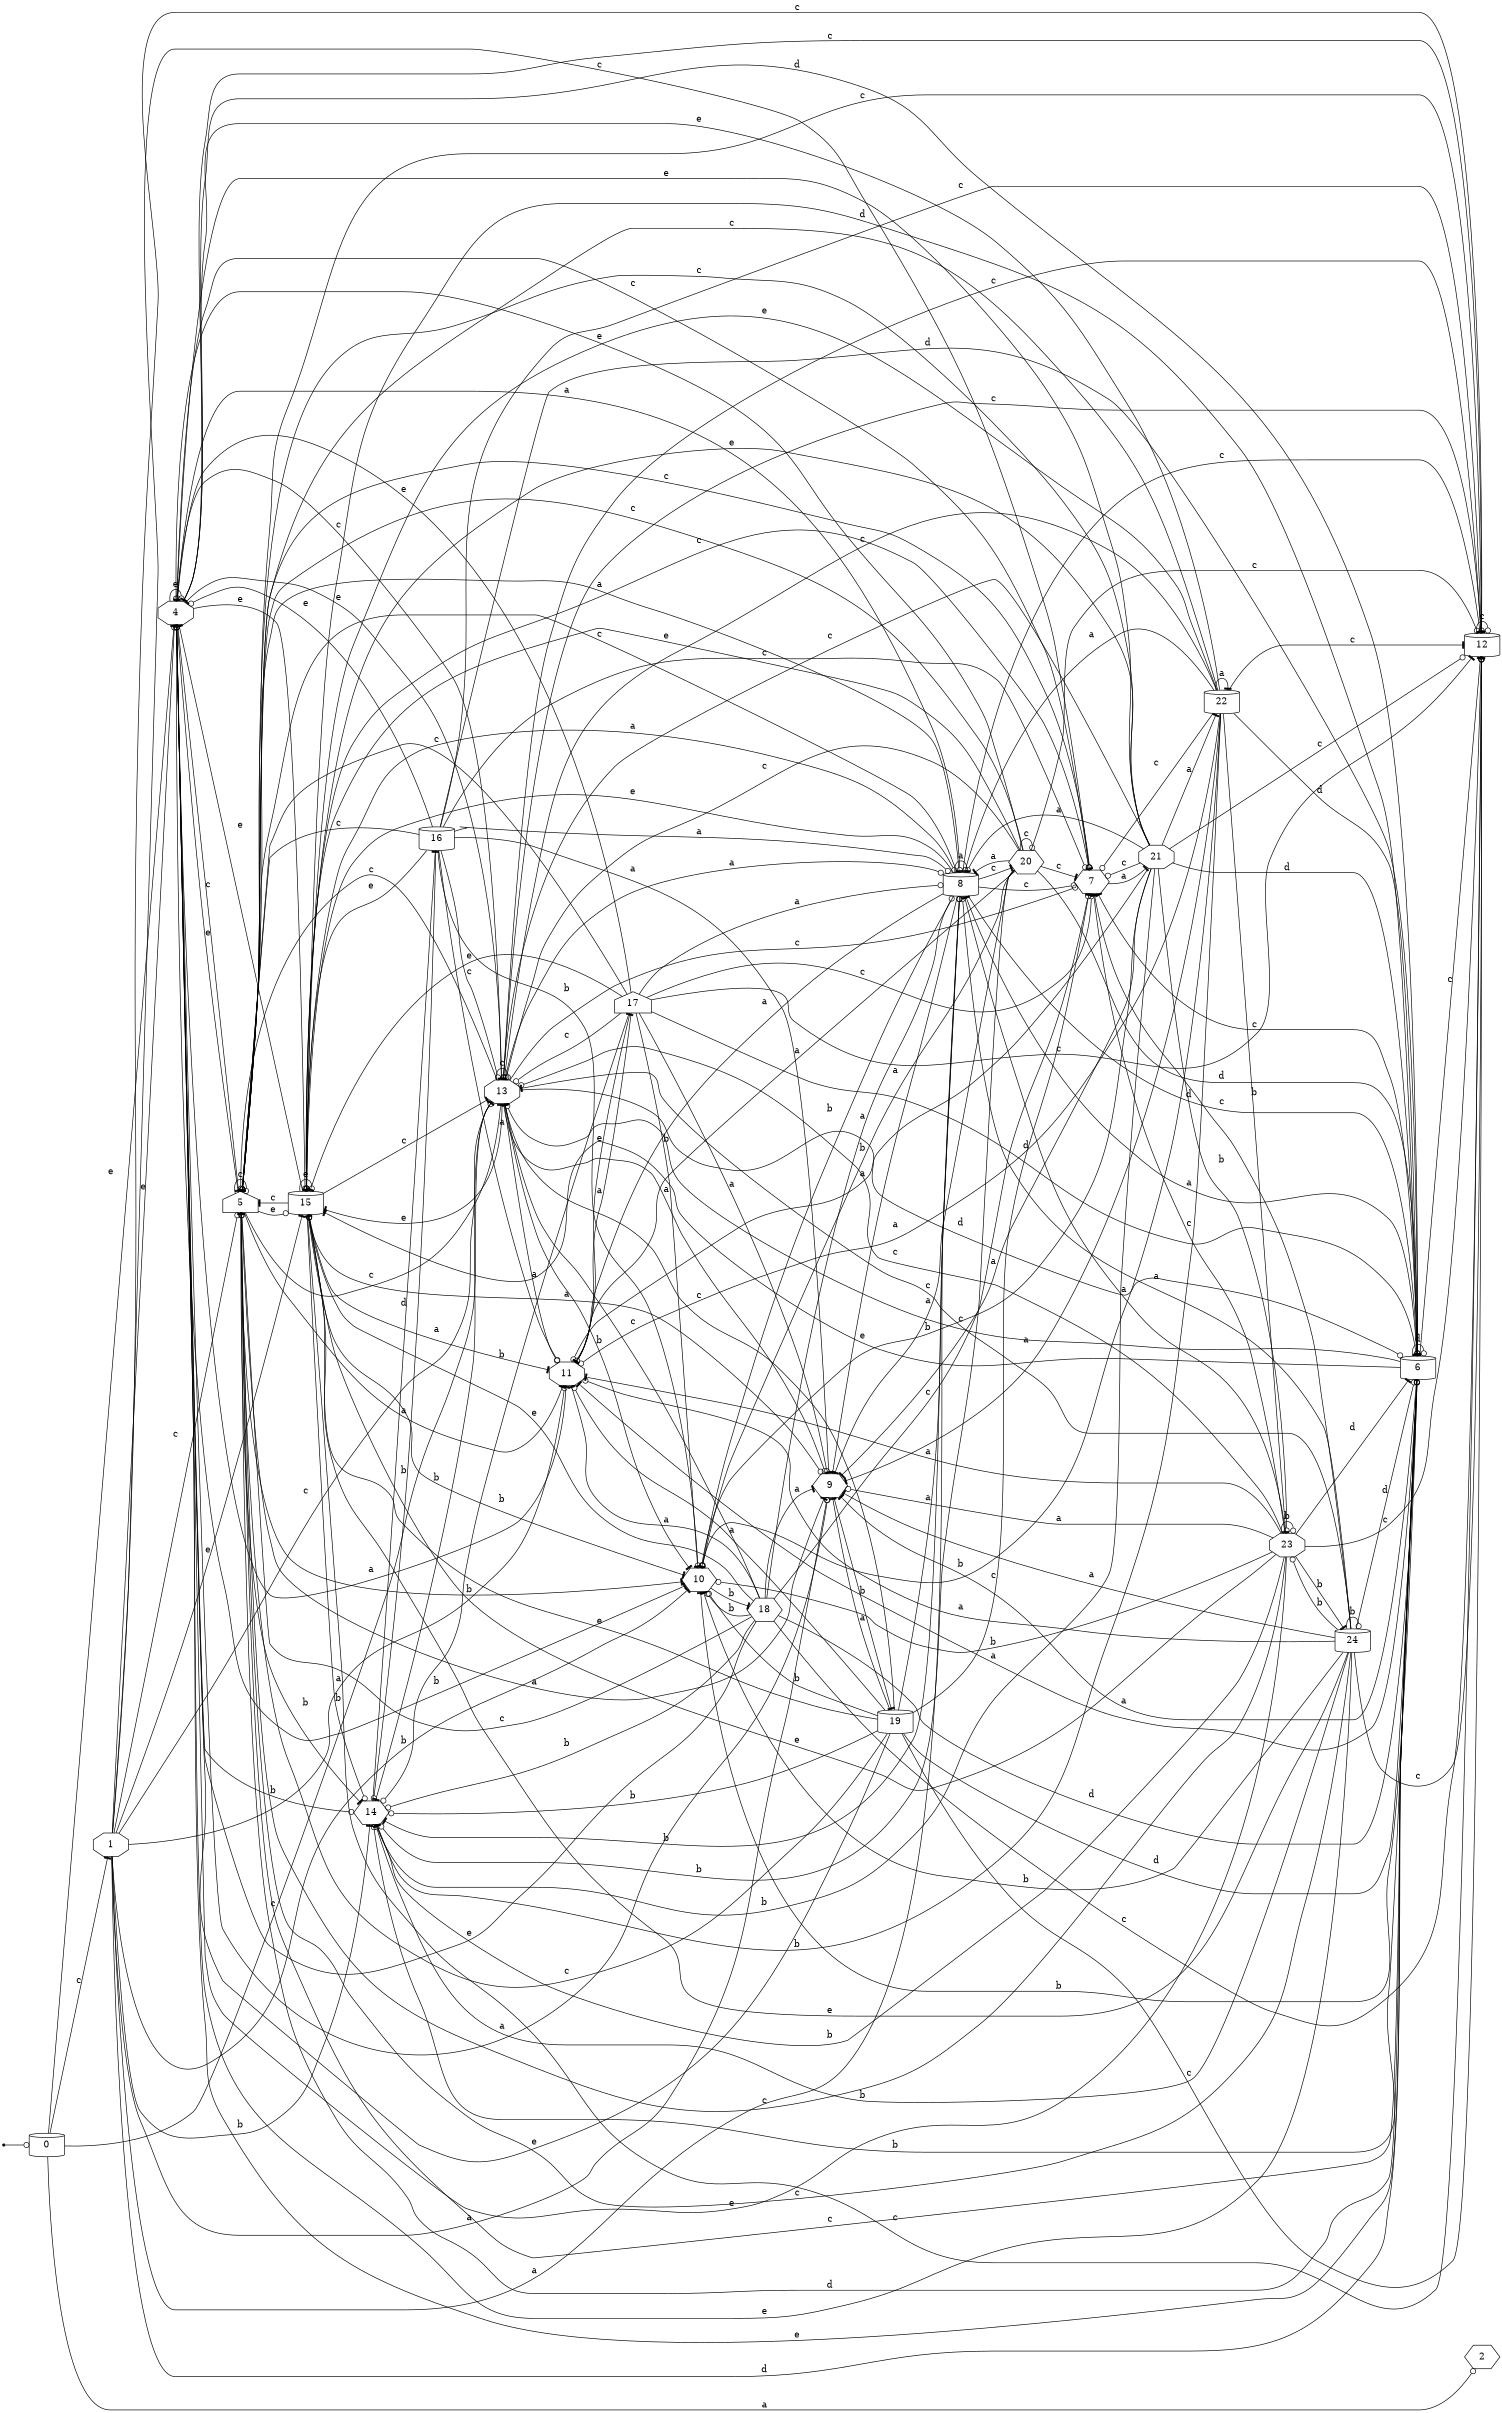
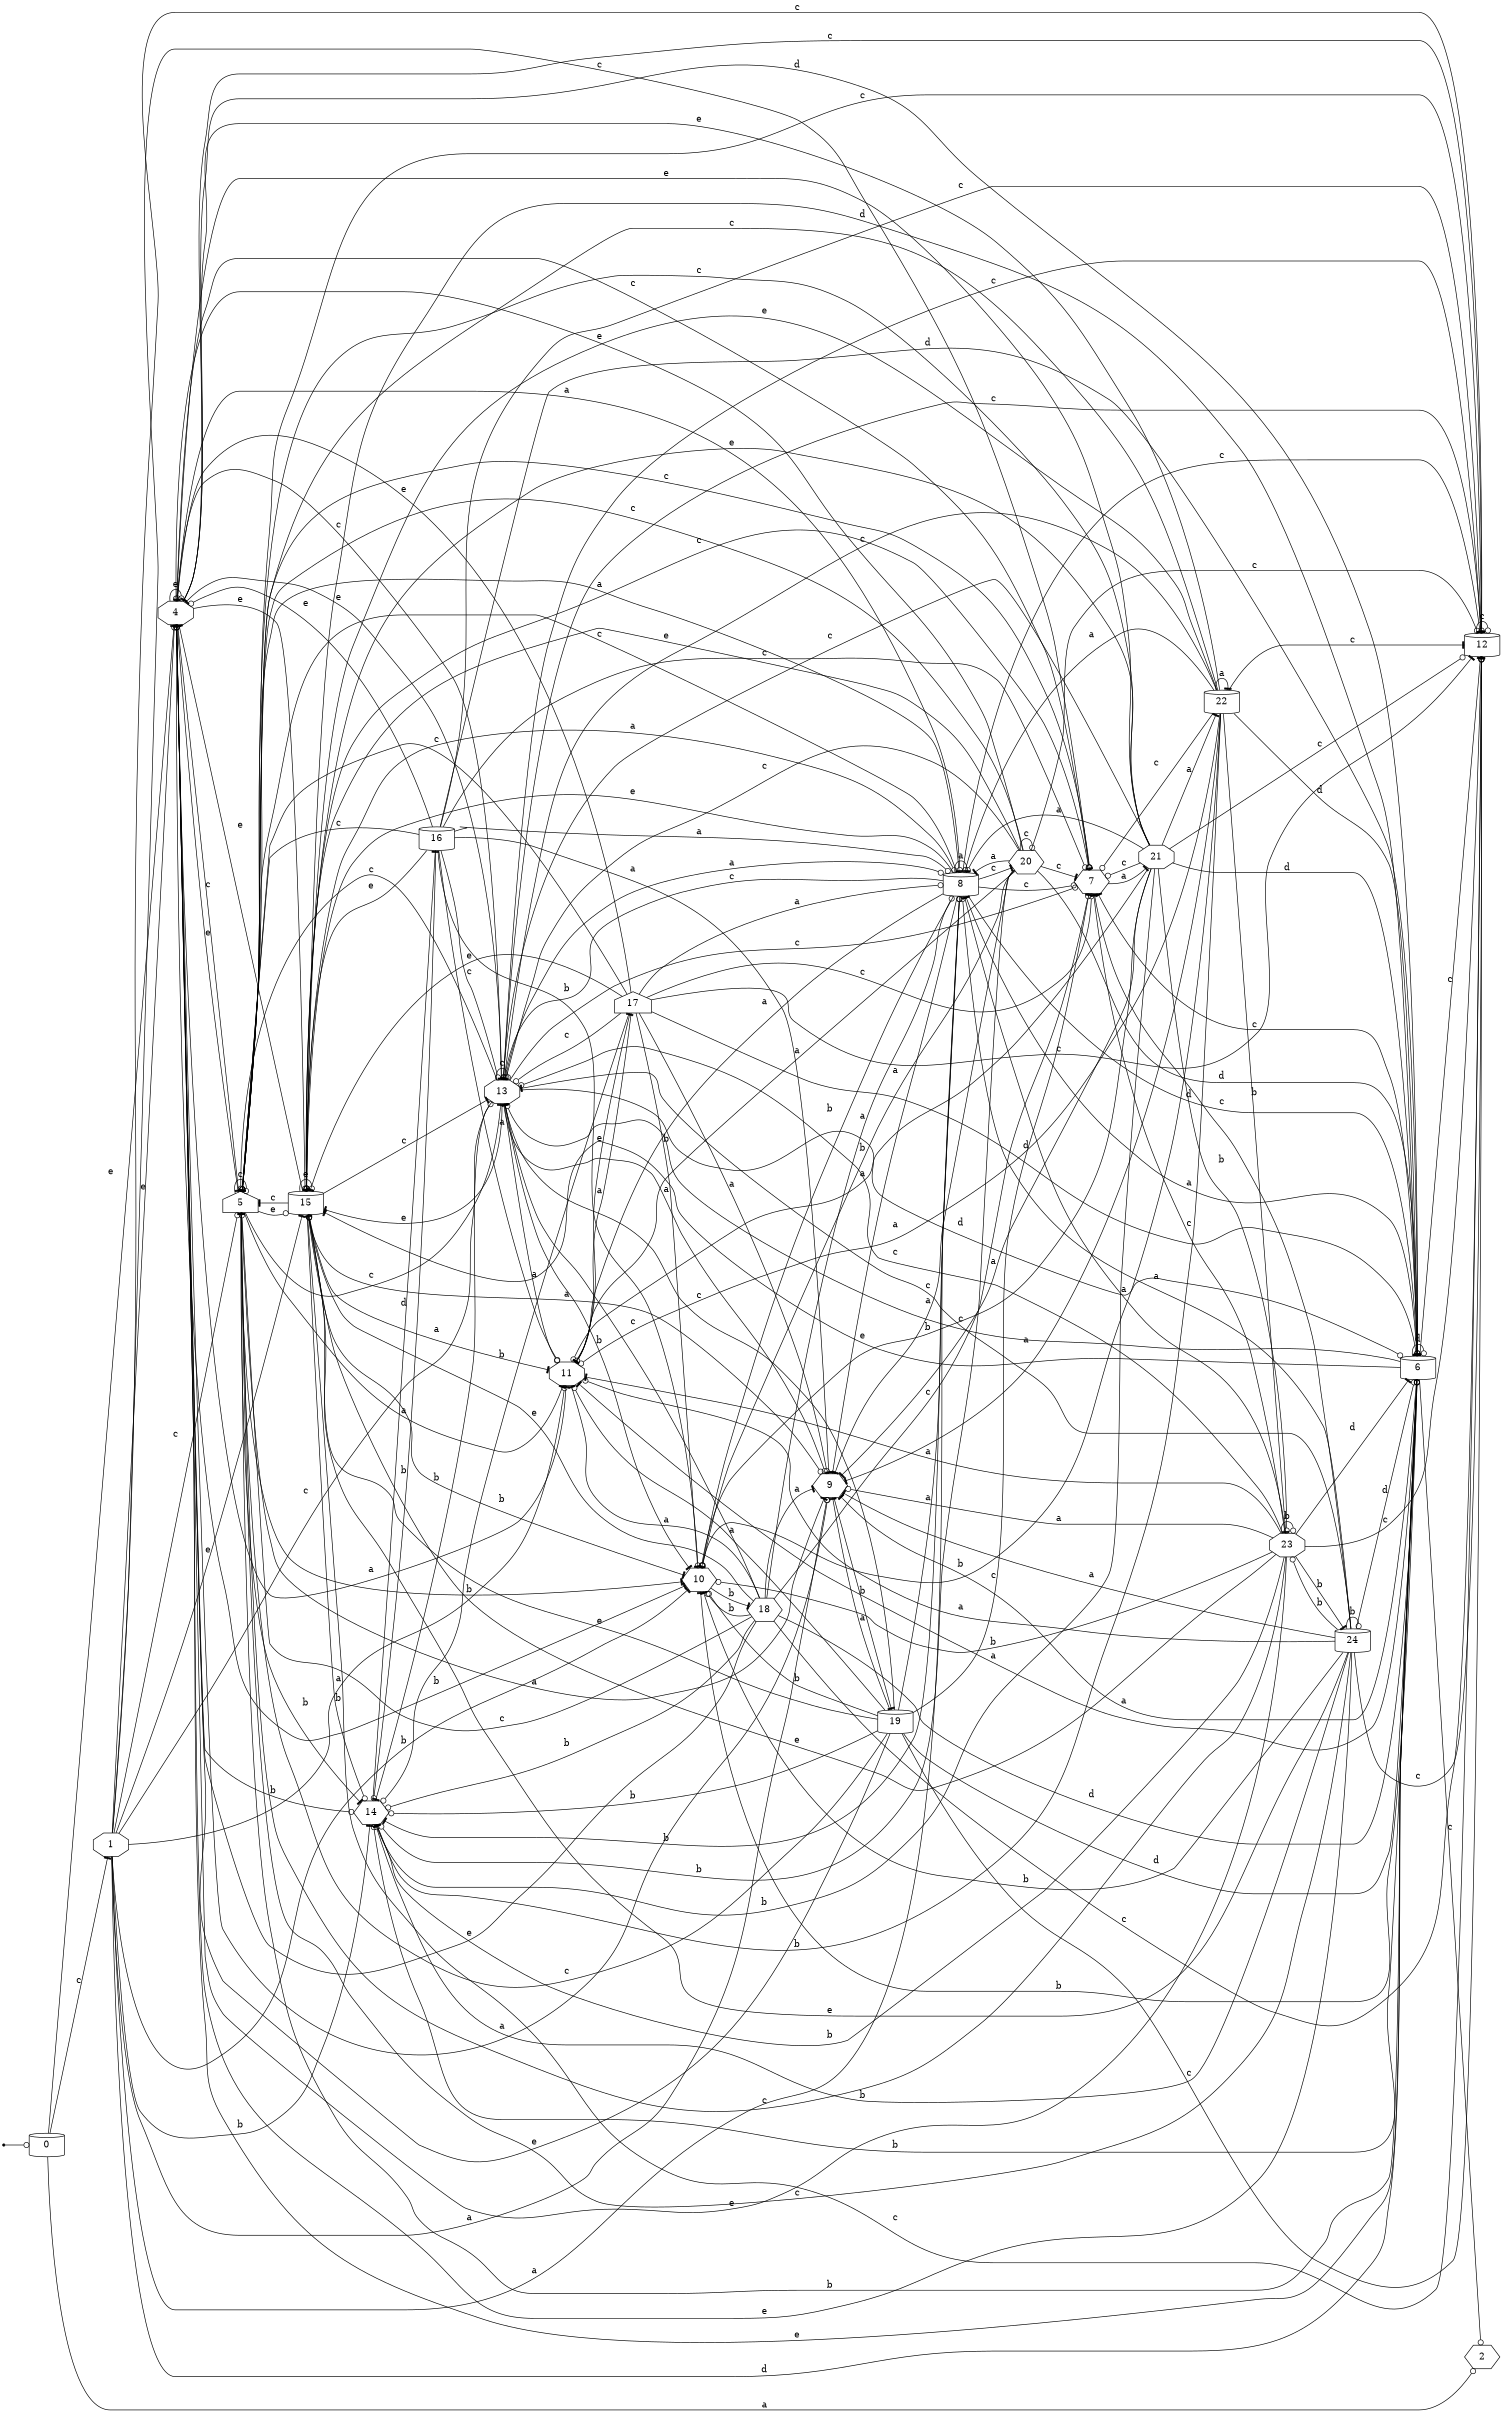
edge "0" -> "13": now "8" -> "13"
edge "6" -> "5": now "6" -> "2"
edge "5" -> "6": label "d" -> "b"
